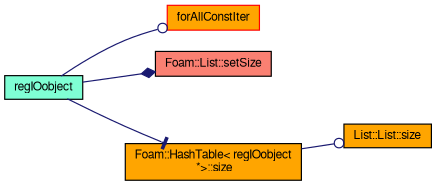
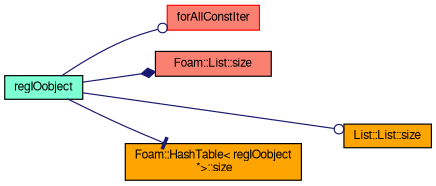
node "forAllConstIter": fillcolor orange -> salmon
node "Foam::List::setSize": label "Foam::List::setSize" -> "Foam::List::size"
edge "Foam::HashTable< regIOobject *>::size" -> "List::List::size": now "regIOobject" -> "List::List::size"
